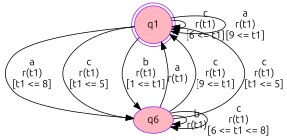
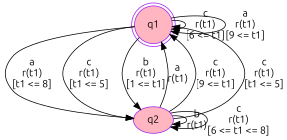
node "q6": label "q6" -> "q2"
